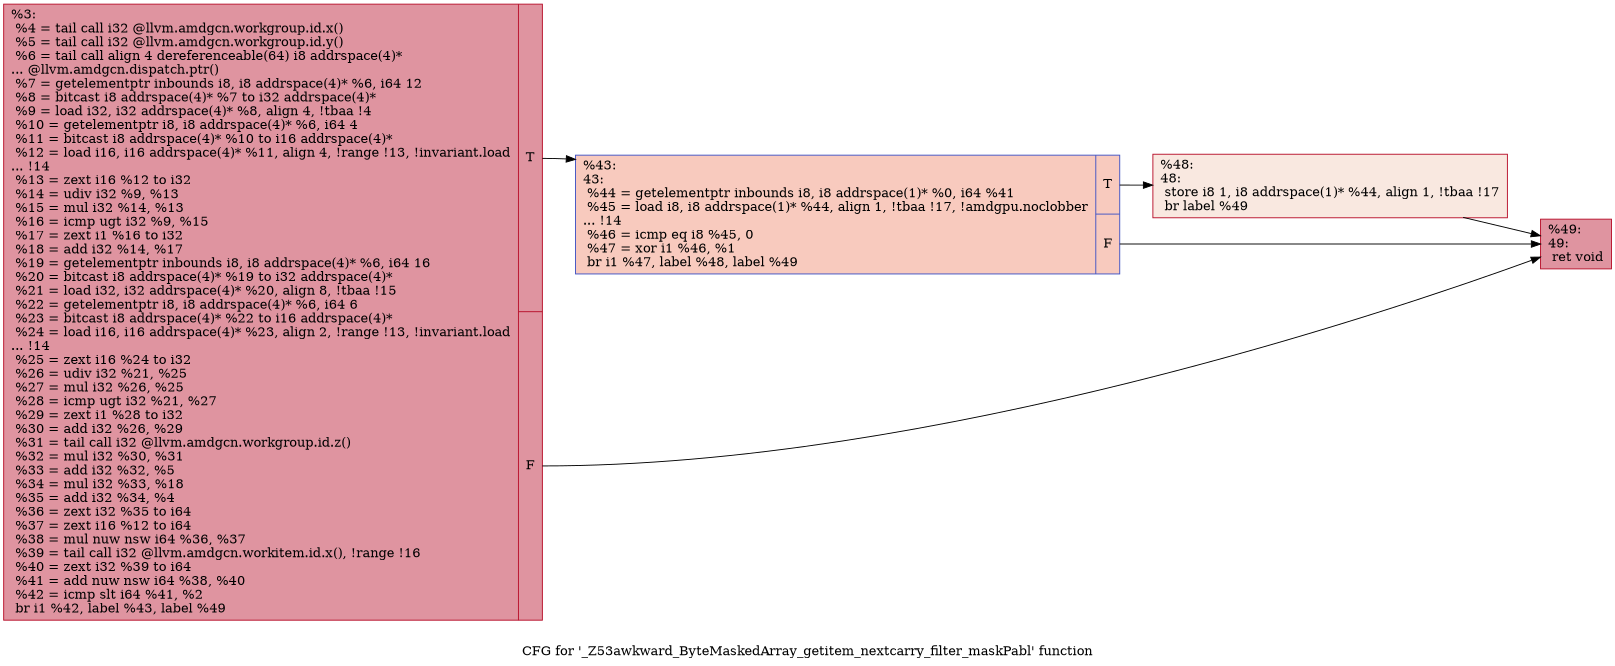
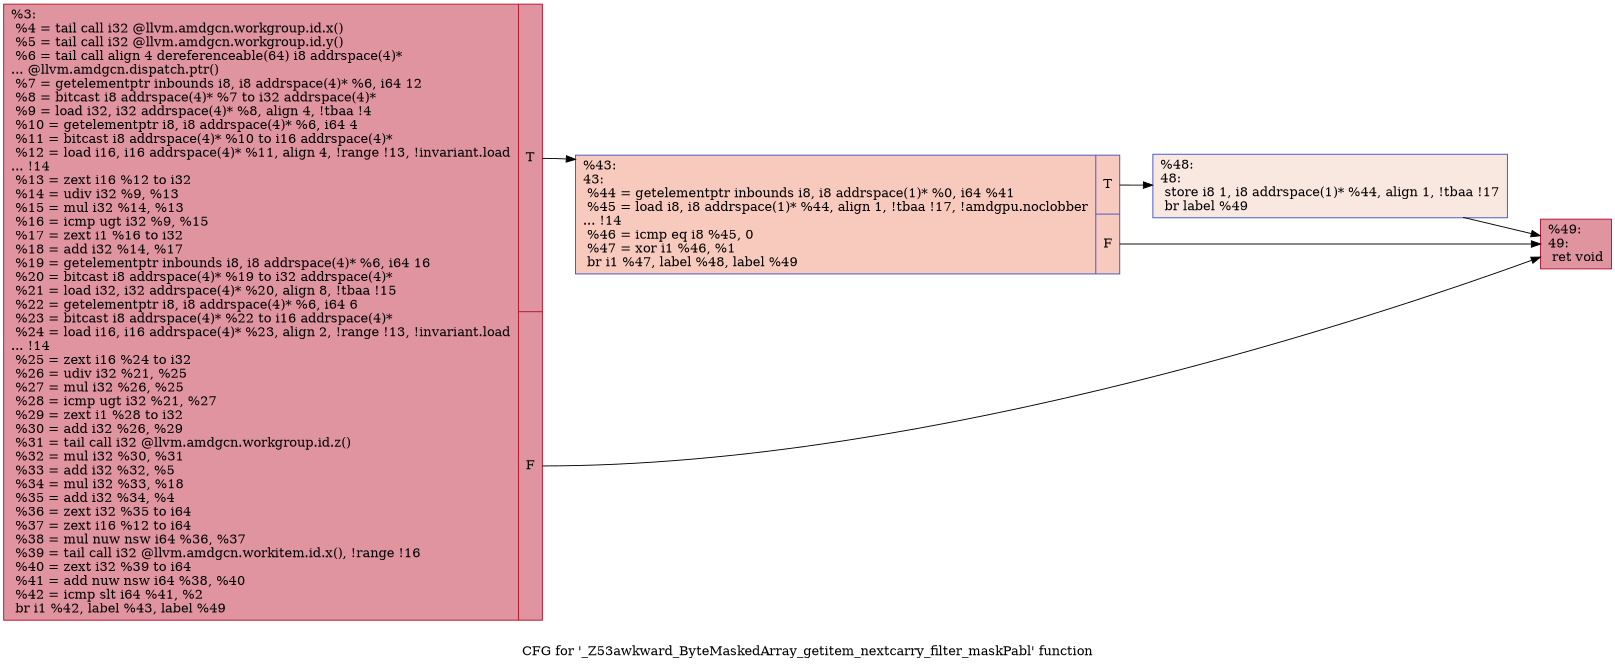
node "%48:": color #b70d28ff -> #3d50c3ff
